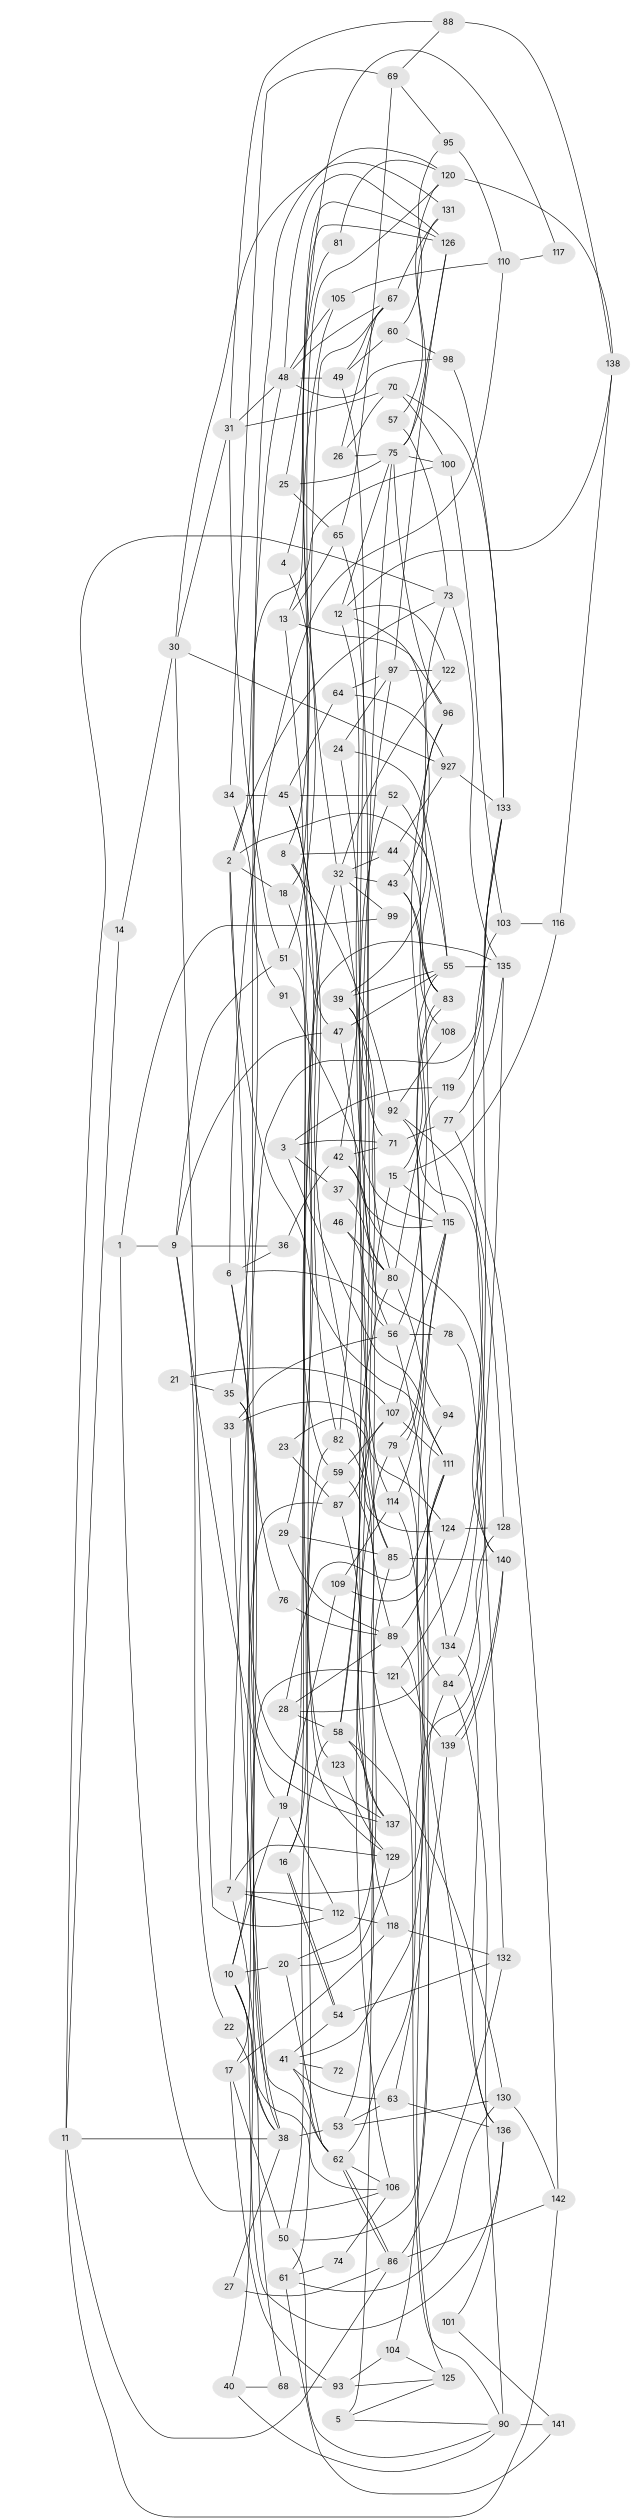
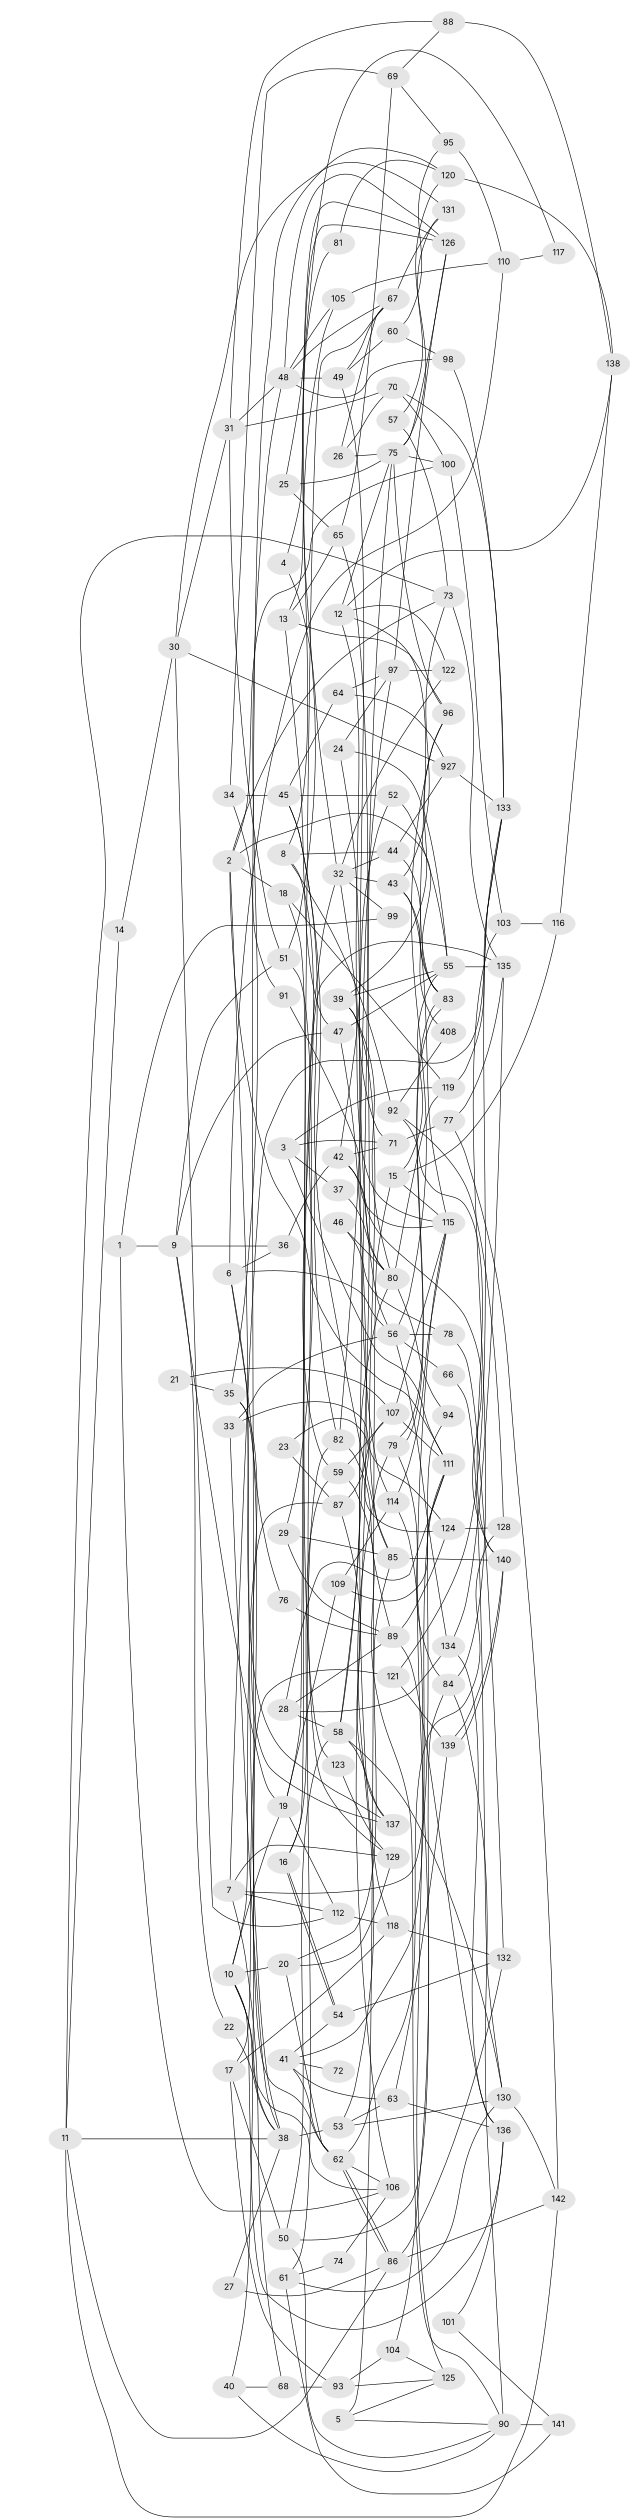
edge "120" -- "18": now "119" -- "18"
node "108": label "108" -> "408"
node "66": added
